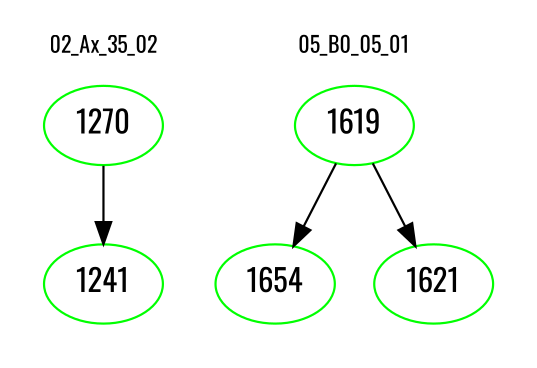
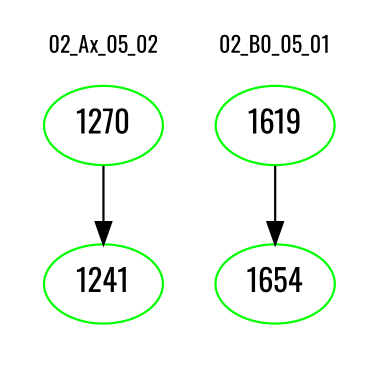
cluster "02_Ax_35_02": label "02_Ax_35_02" -> "02_Ax_05_02"
cluster "05_B0_05_01": label "05_B0_05_01" -> "02_B0_05_01"
node "1621": removed
